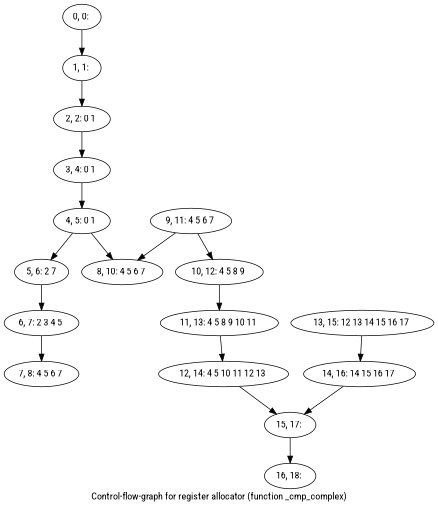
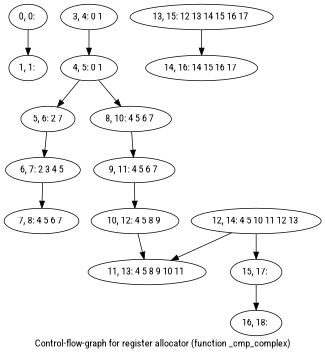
node "2, 2: 0 1": removed
edge "9, 11: 4 5 6 7" -> "8, 10: 4 5 6 7": reversed
edge "11, 13: 4 5 8 9 10 11" -> "12, 14: 4 5 10 11 12 13": reversed
edge "14, 16: 14 15 16 17" -> "15, 17:": removed
